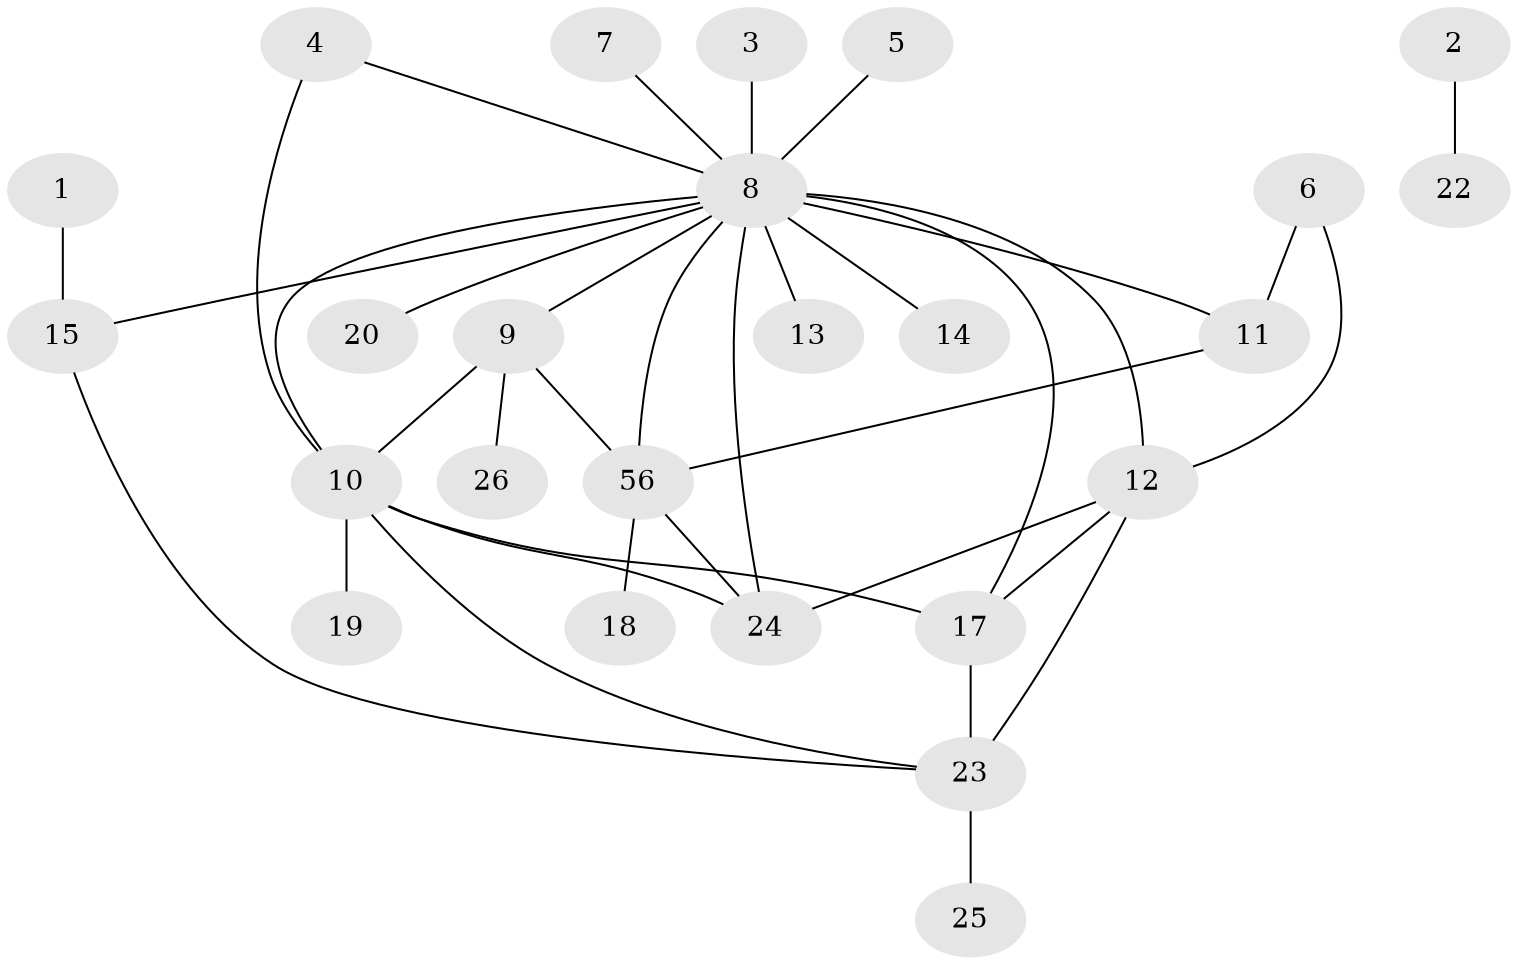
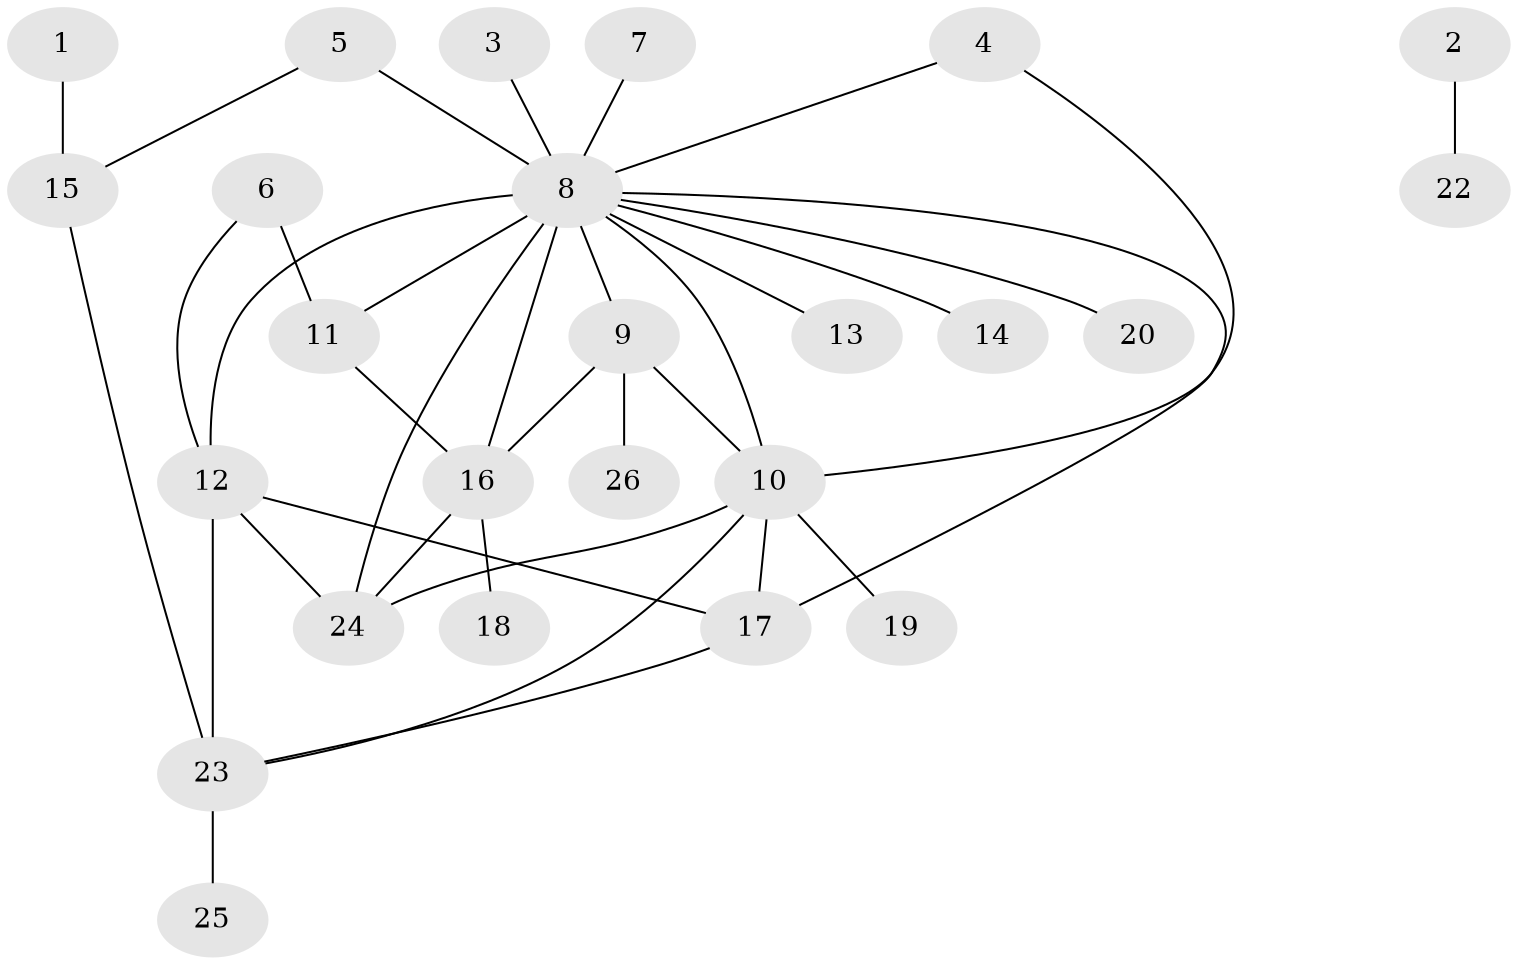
edge "8" -- "15": now "5" -- "15"
node "56": label "56" -> "16"
